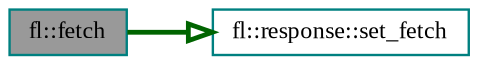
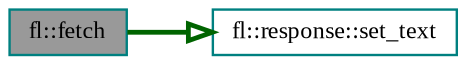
node "fl::response::set_fetch": label "fl::response::set_fetch" -> "fl::response::set_text"
